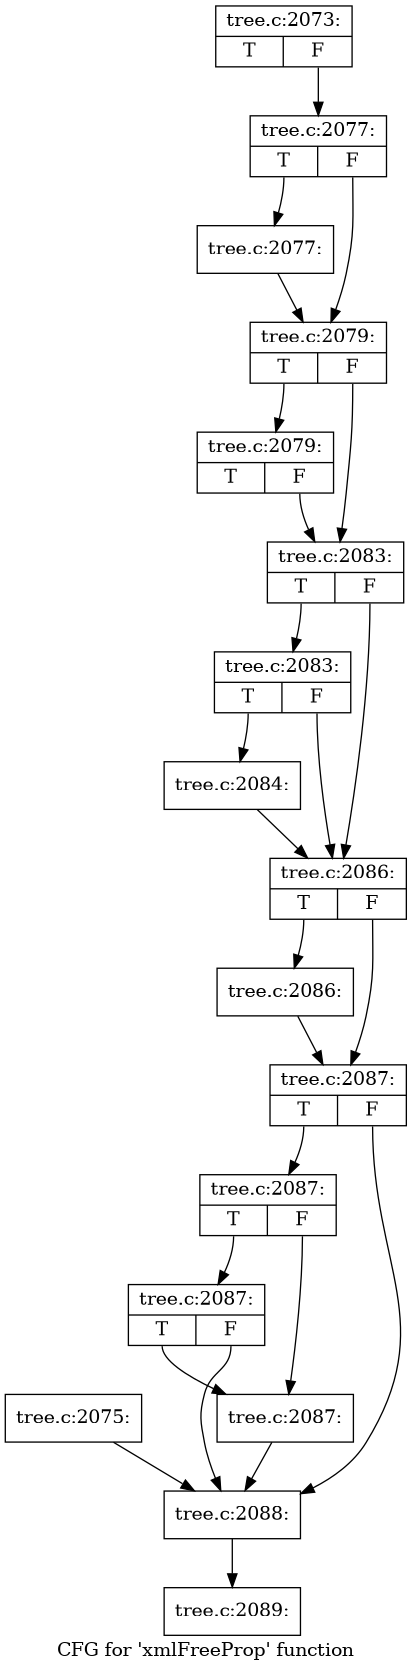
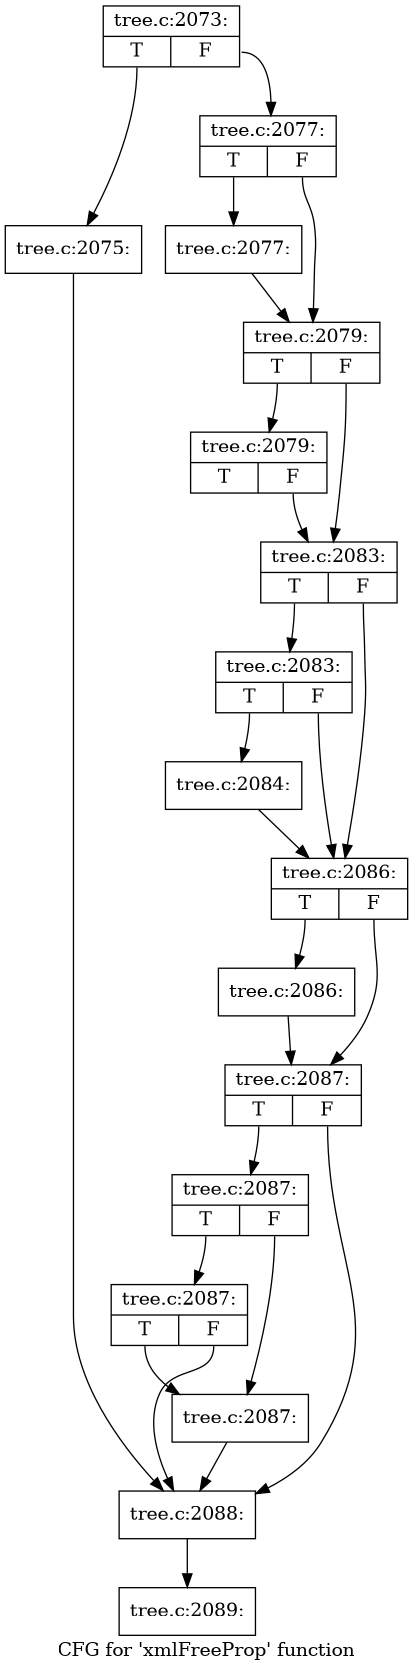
edge "tree.c:2073:" -> "tree.c:2075:": added
